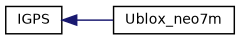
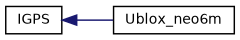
node "Ublox_neo7m": label "Ublox_neo7m" -> "Ublox_neo6m"
